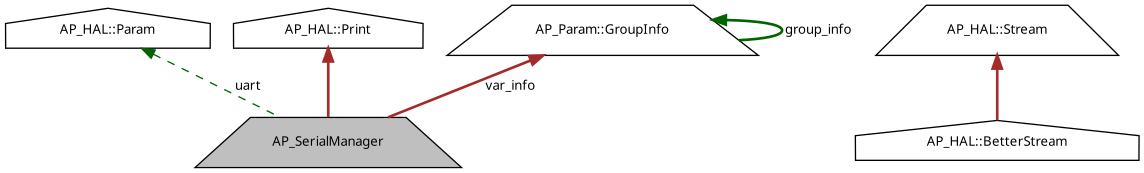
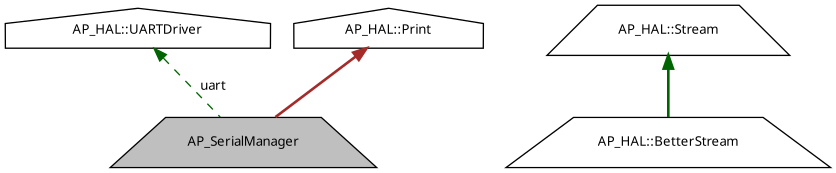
node "AP_HAL::Param": label "AP_HAL::Param" -> "AP_HAL::UARTDriver"
node "AP_Param::GroupInfo": removed
edge "AP_HAL::BetterStream" -> "AP_HAL::Stream": color brown -> darkgreen
node "AP_HAL::BetterStream": shape house -> trapezium
